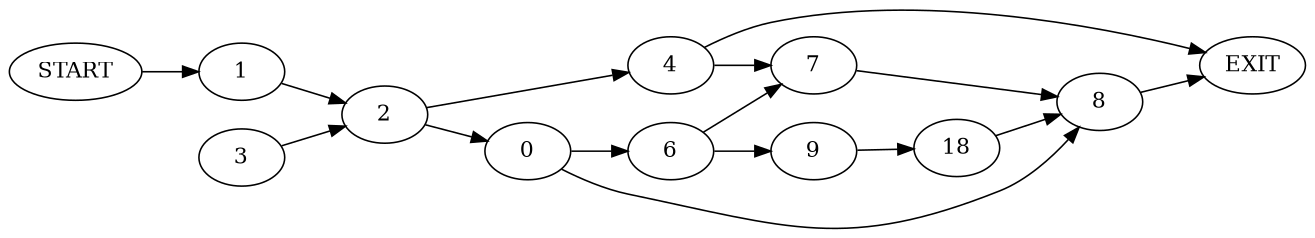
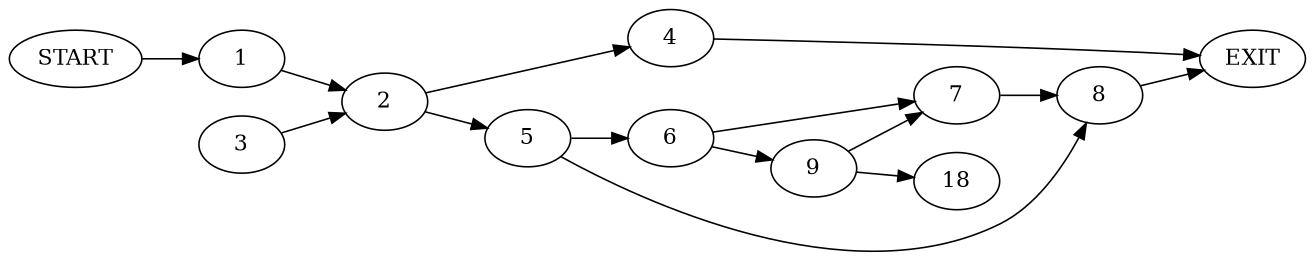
edge "4" -> "7": now "9" -> "7"
edge "18" -> "8": removed
node "0": label "0" -> "5"
